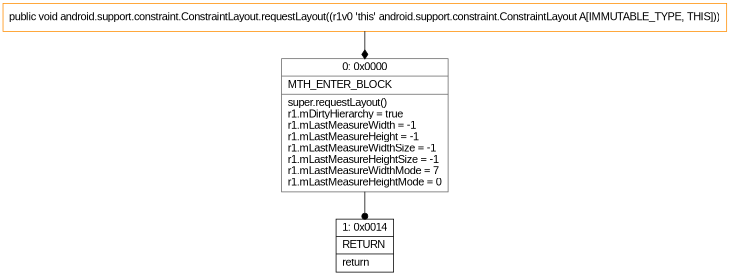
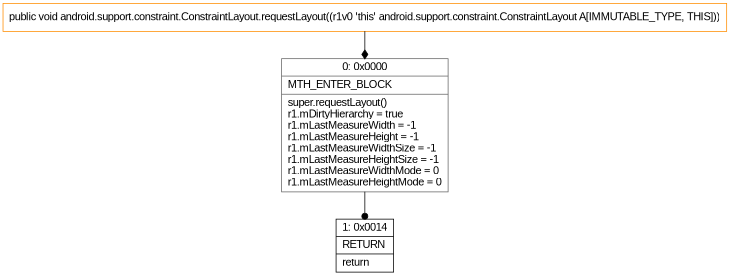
node "0: 0x0000": text "r1.mLastMeasureWidthMode = 7" -> "r1.mLastMeasureWidthMode = 0"
